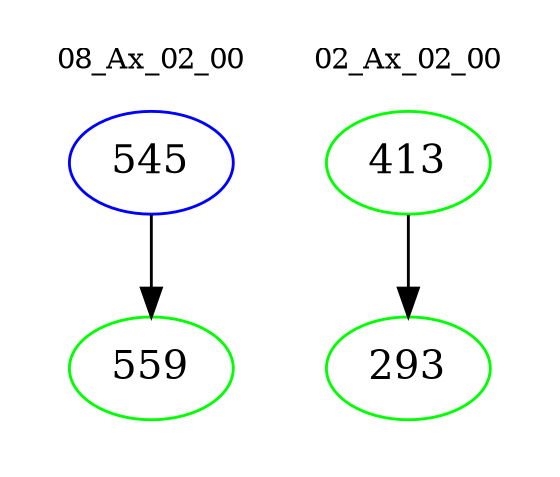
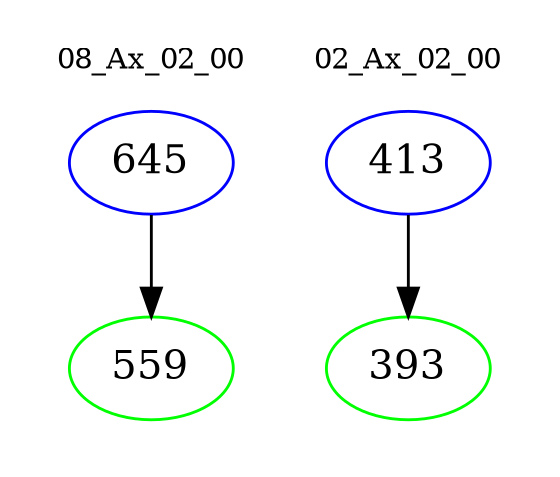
node "545": label "545" -> "645"
node "413": color green -> blue
node "293": label "293" -> "393"
